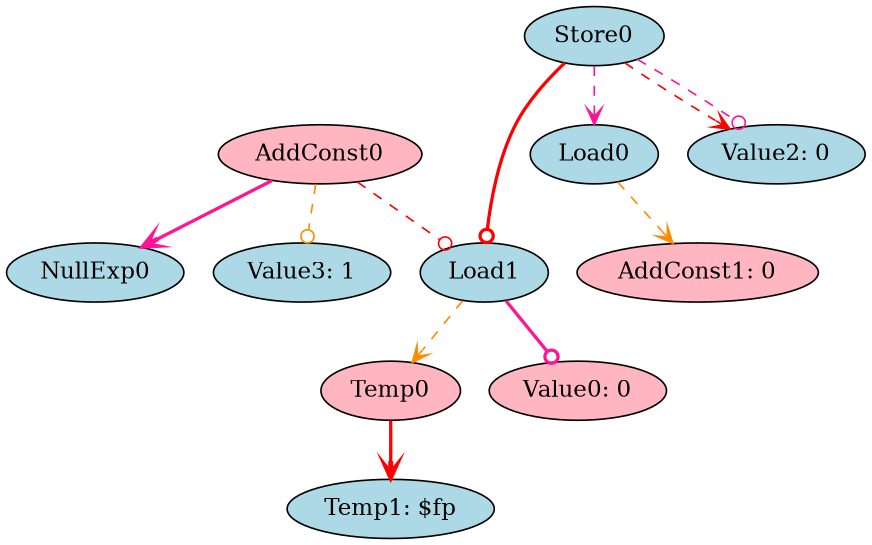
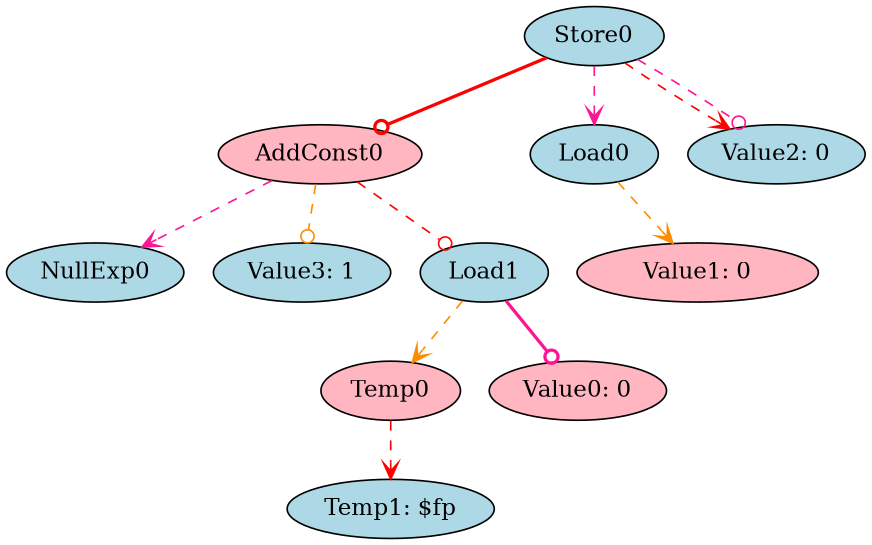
edge "Store0" -> "Load1": now "Store0" -> "AddConst0"
edge "AddConst0" -> "NullExp0": style bold -> dashed
node "AddConst1: 0": label "AddConst1: 0" -> "Value1: 0"
edge "Temp0" -> "Temp1: $fp": style bold -> dashed
